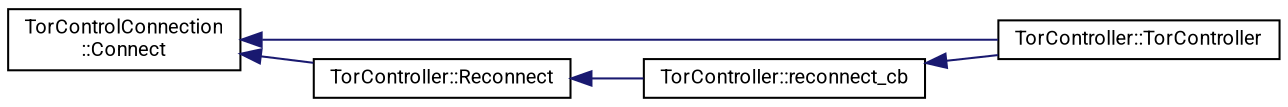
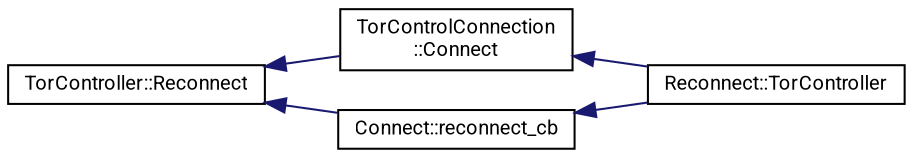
node "TorController::TorController": label "TorController::TorController" -> "Reconnect::TorController"
edge "TorController::Reconnect" -> "TorControlConnection ::Connect": reversed
node "TorController::reconnect_cb": label "TorController::reconnect_cb" -> "Connect::reconnect_cb"
